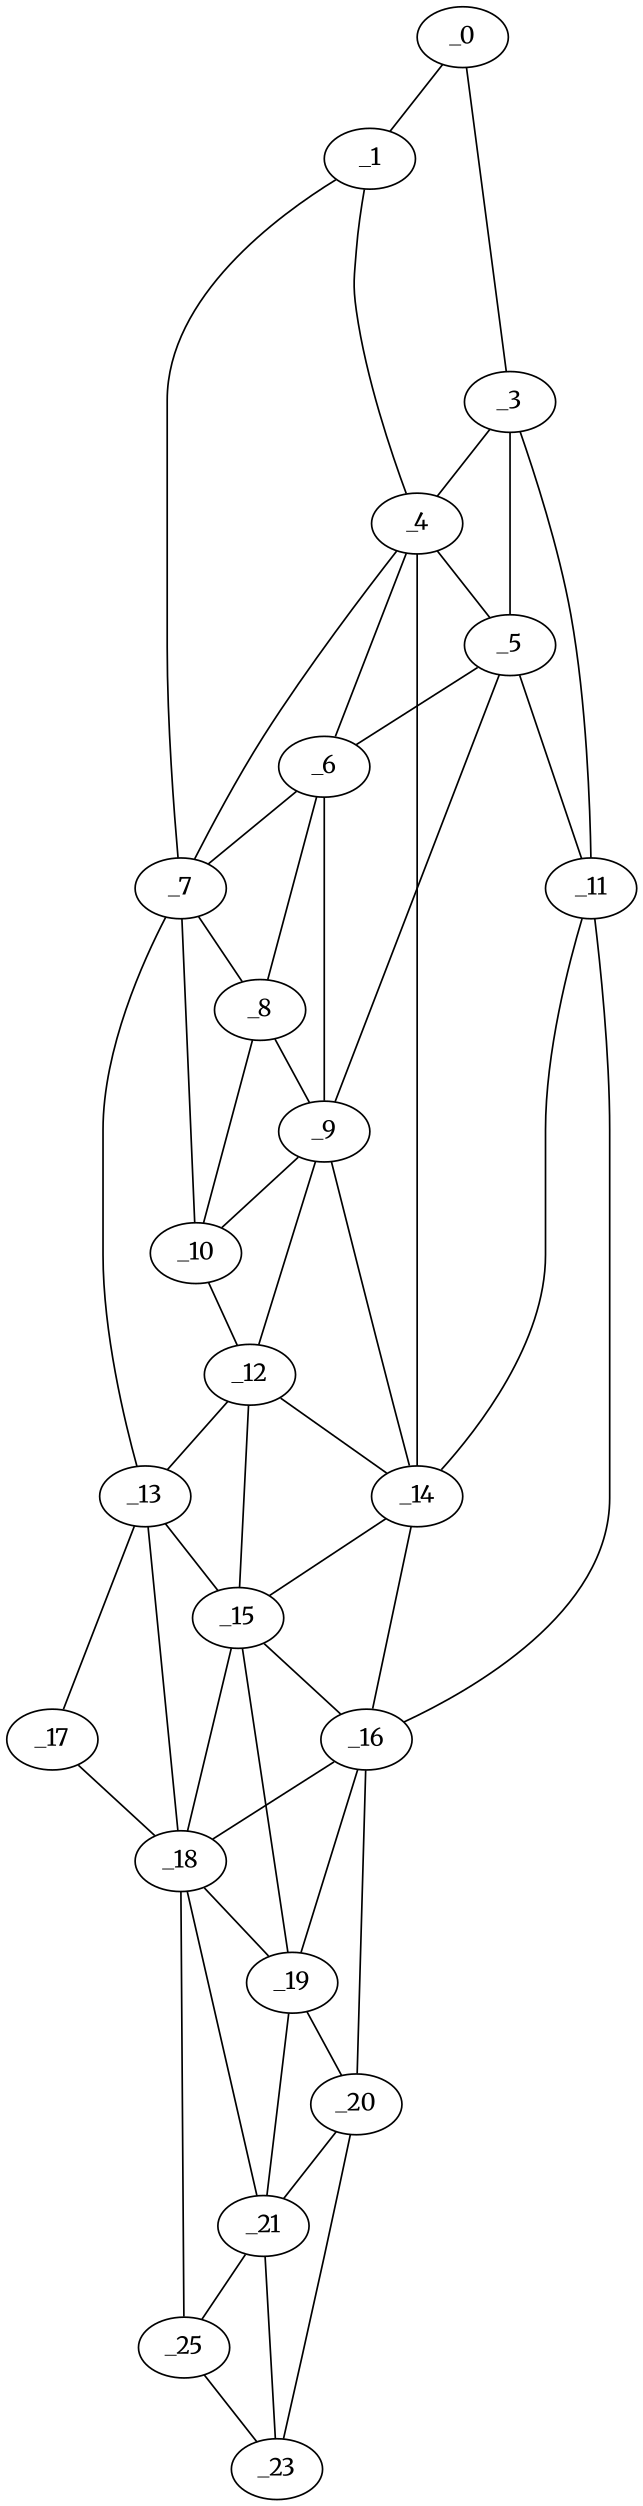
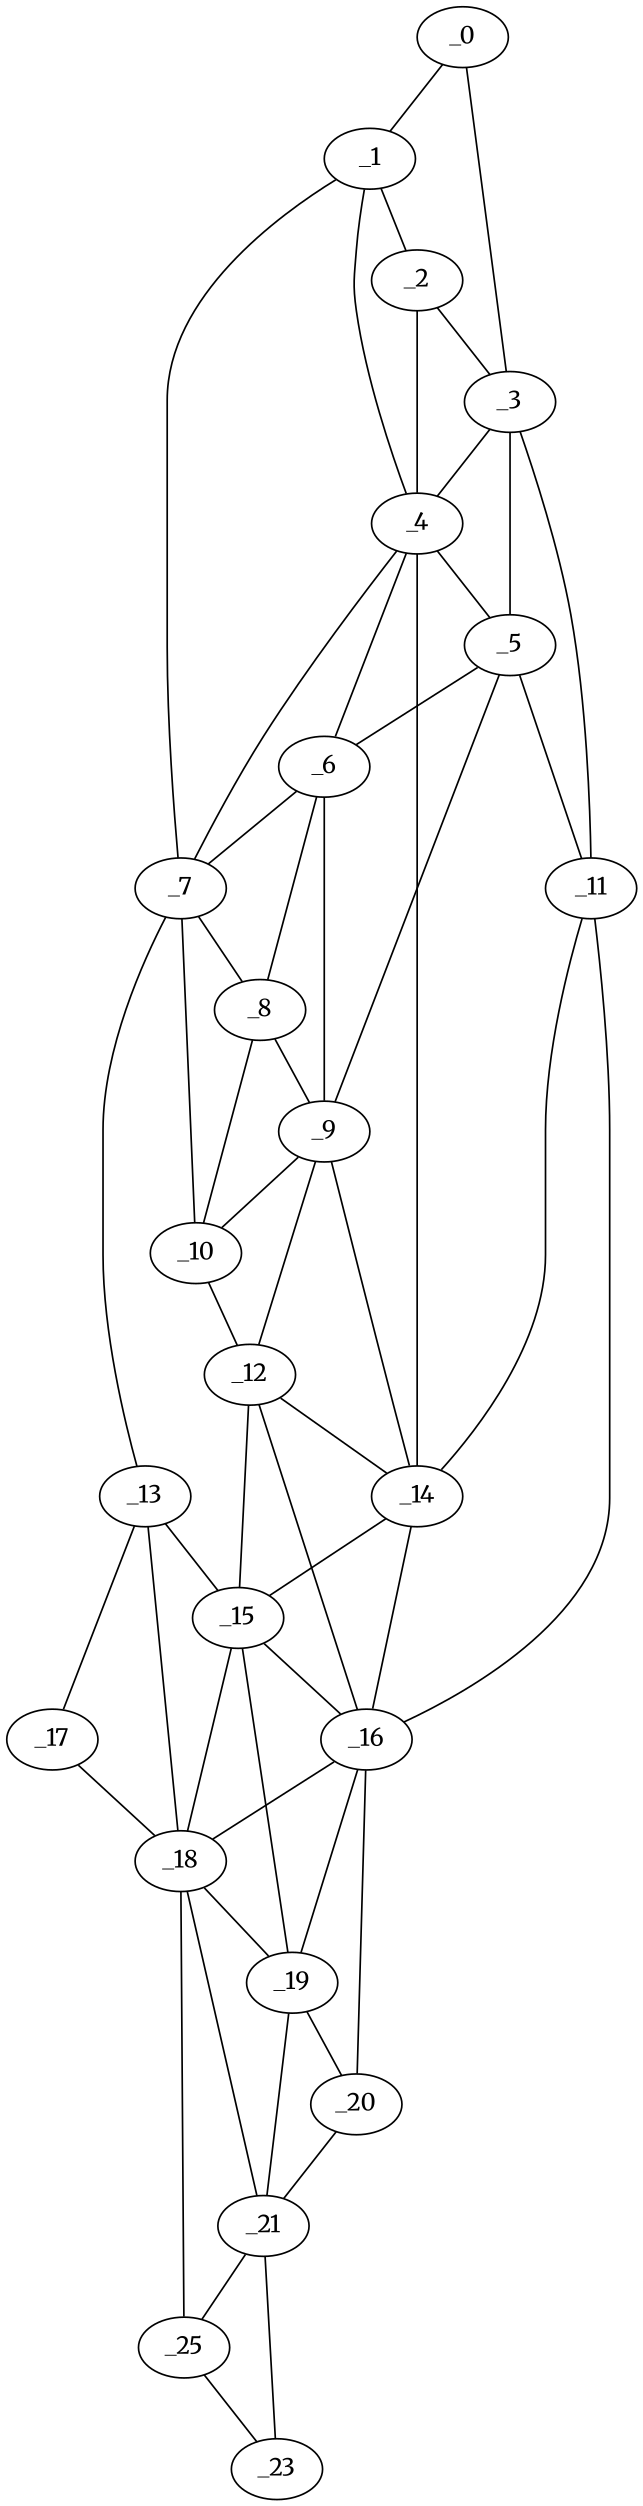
node "_2": added
edge "_12" -- "_13": now "_12" -- "_16"
edge "_20" -- "_23": removed
